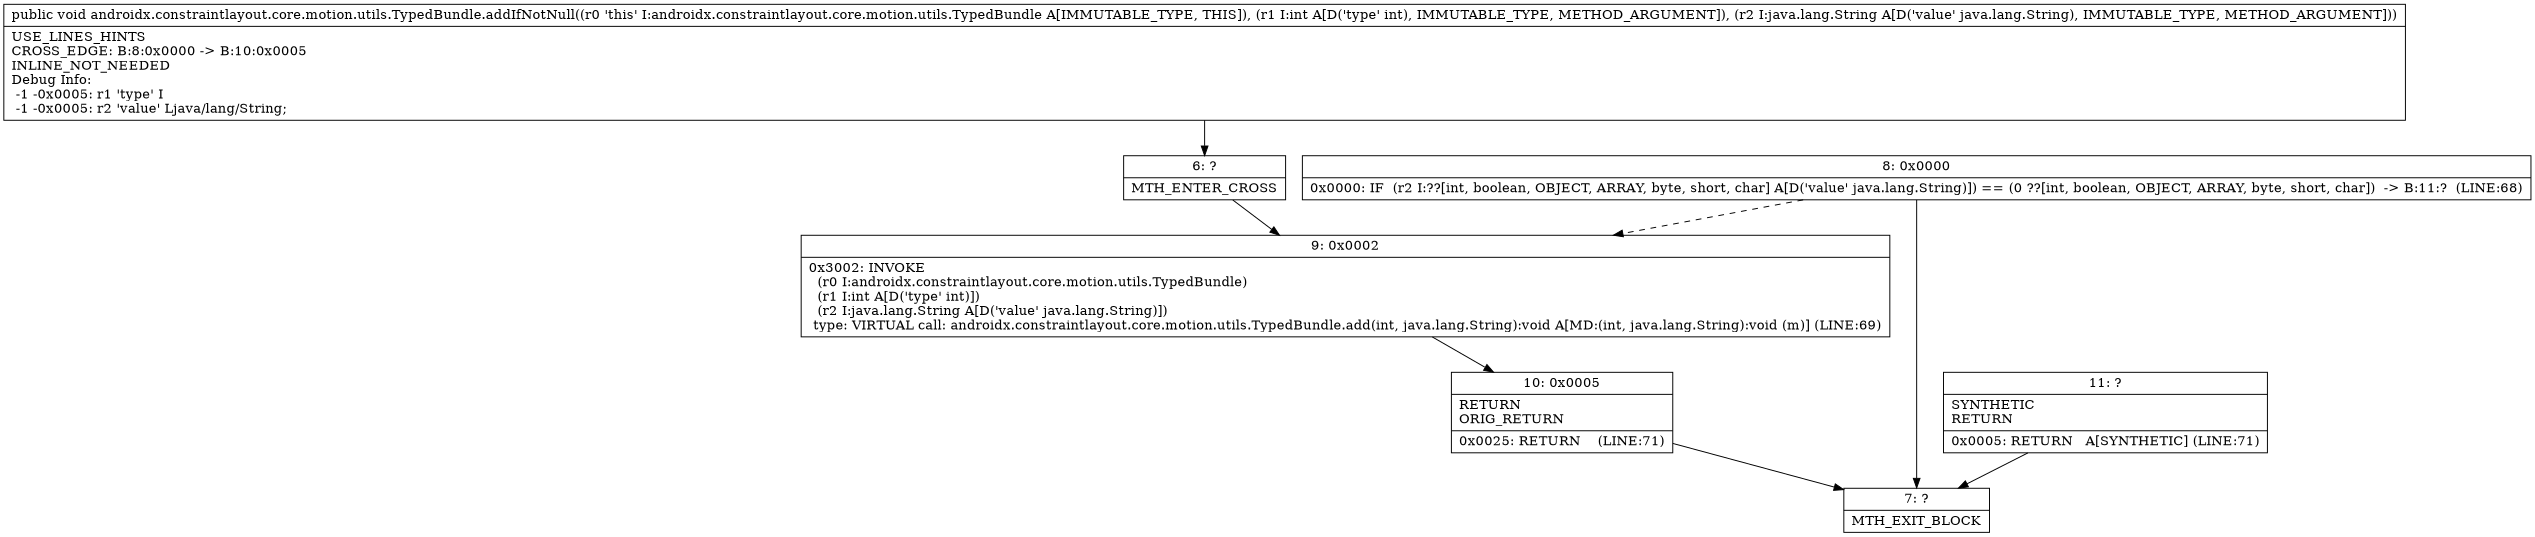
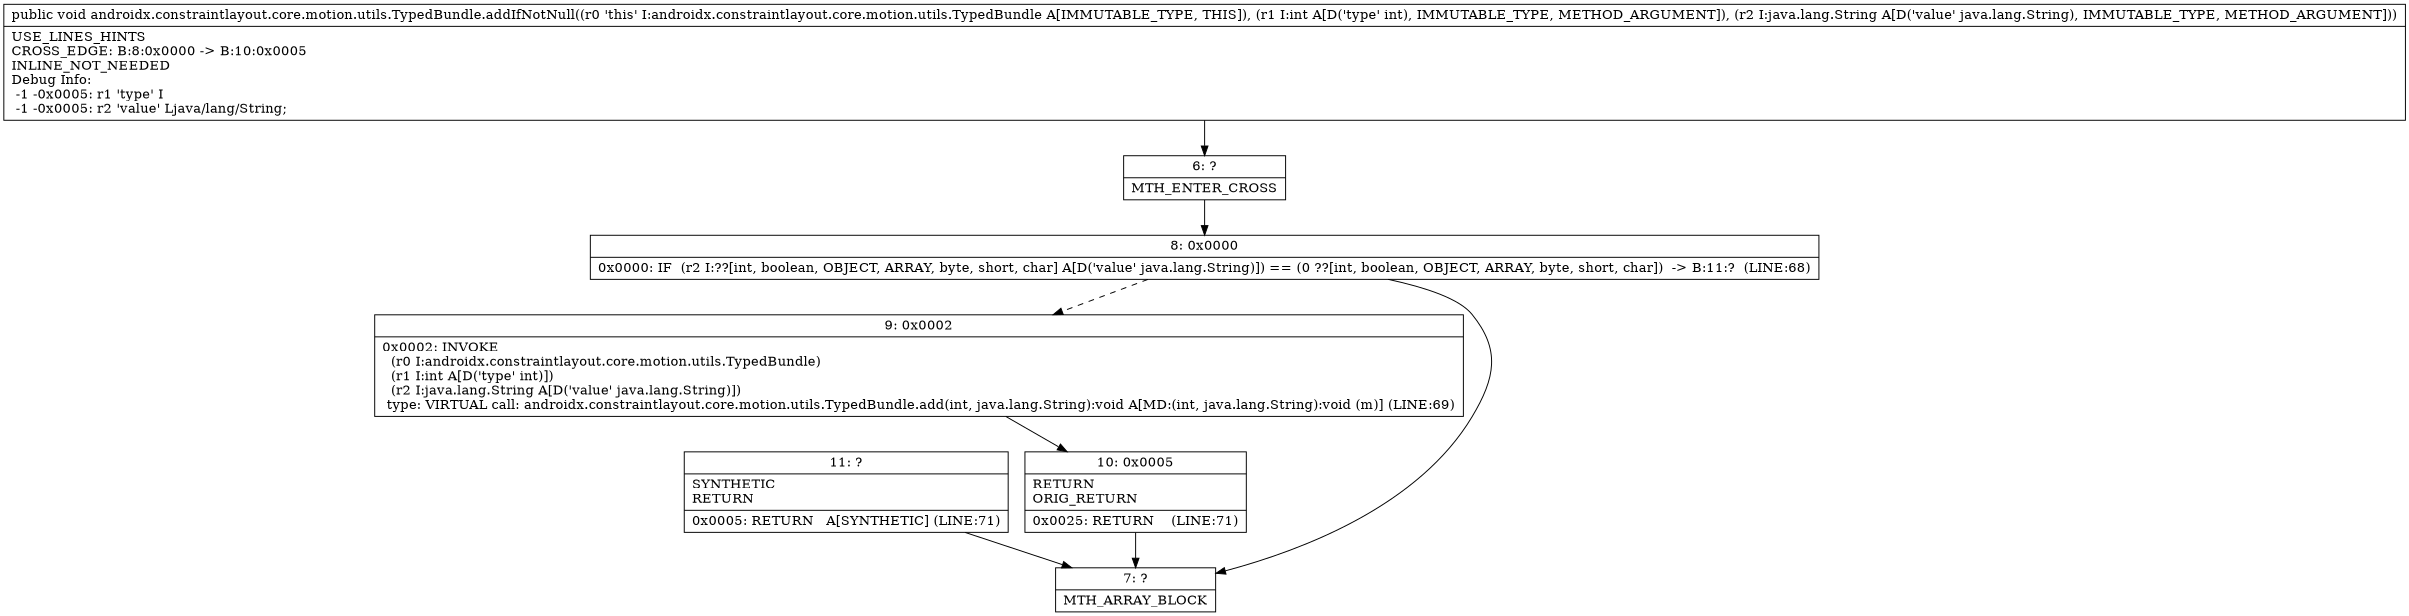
edge "6: ?" -> "9: 0x0002": now "6: ?" -> "8: 0x0000"
node "9: 0x0002": text "0x3002: INVOKE" -> "0x0002: INVOKE"
node "7: ?": text "MTH_EXIT_BLOCK" -> "MTH_ARRAY_BLOCK"
